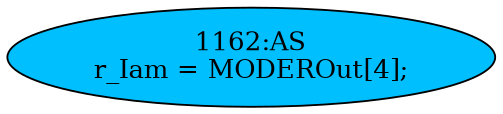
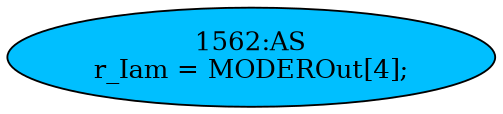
node "1162:AS r_Iam = MODEROut[4];": label "1162:AS r_Iam = MODEROut[4];" -> "1562:AS r_Iam = MODEROut[4];"
